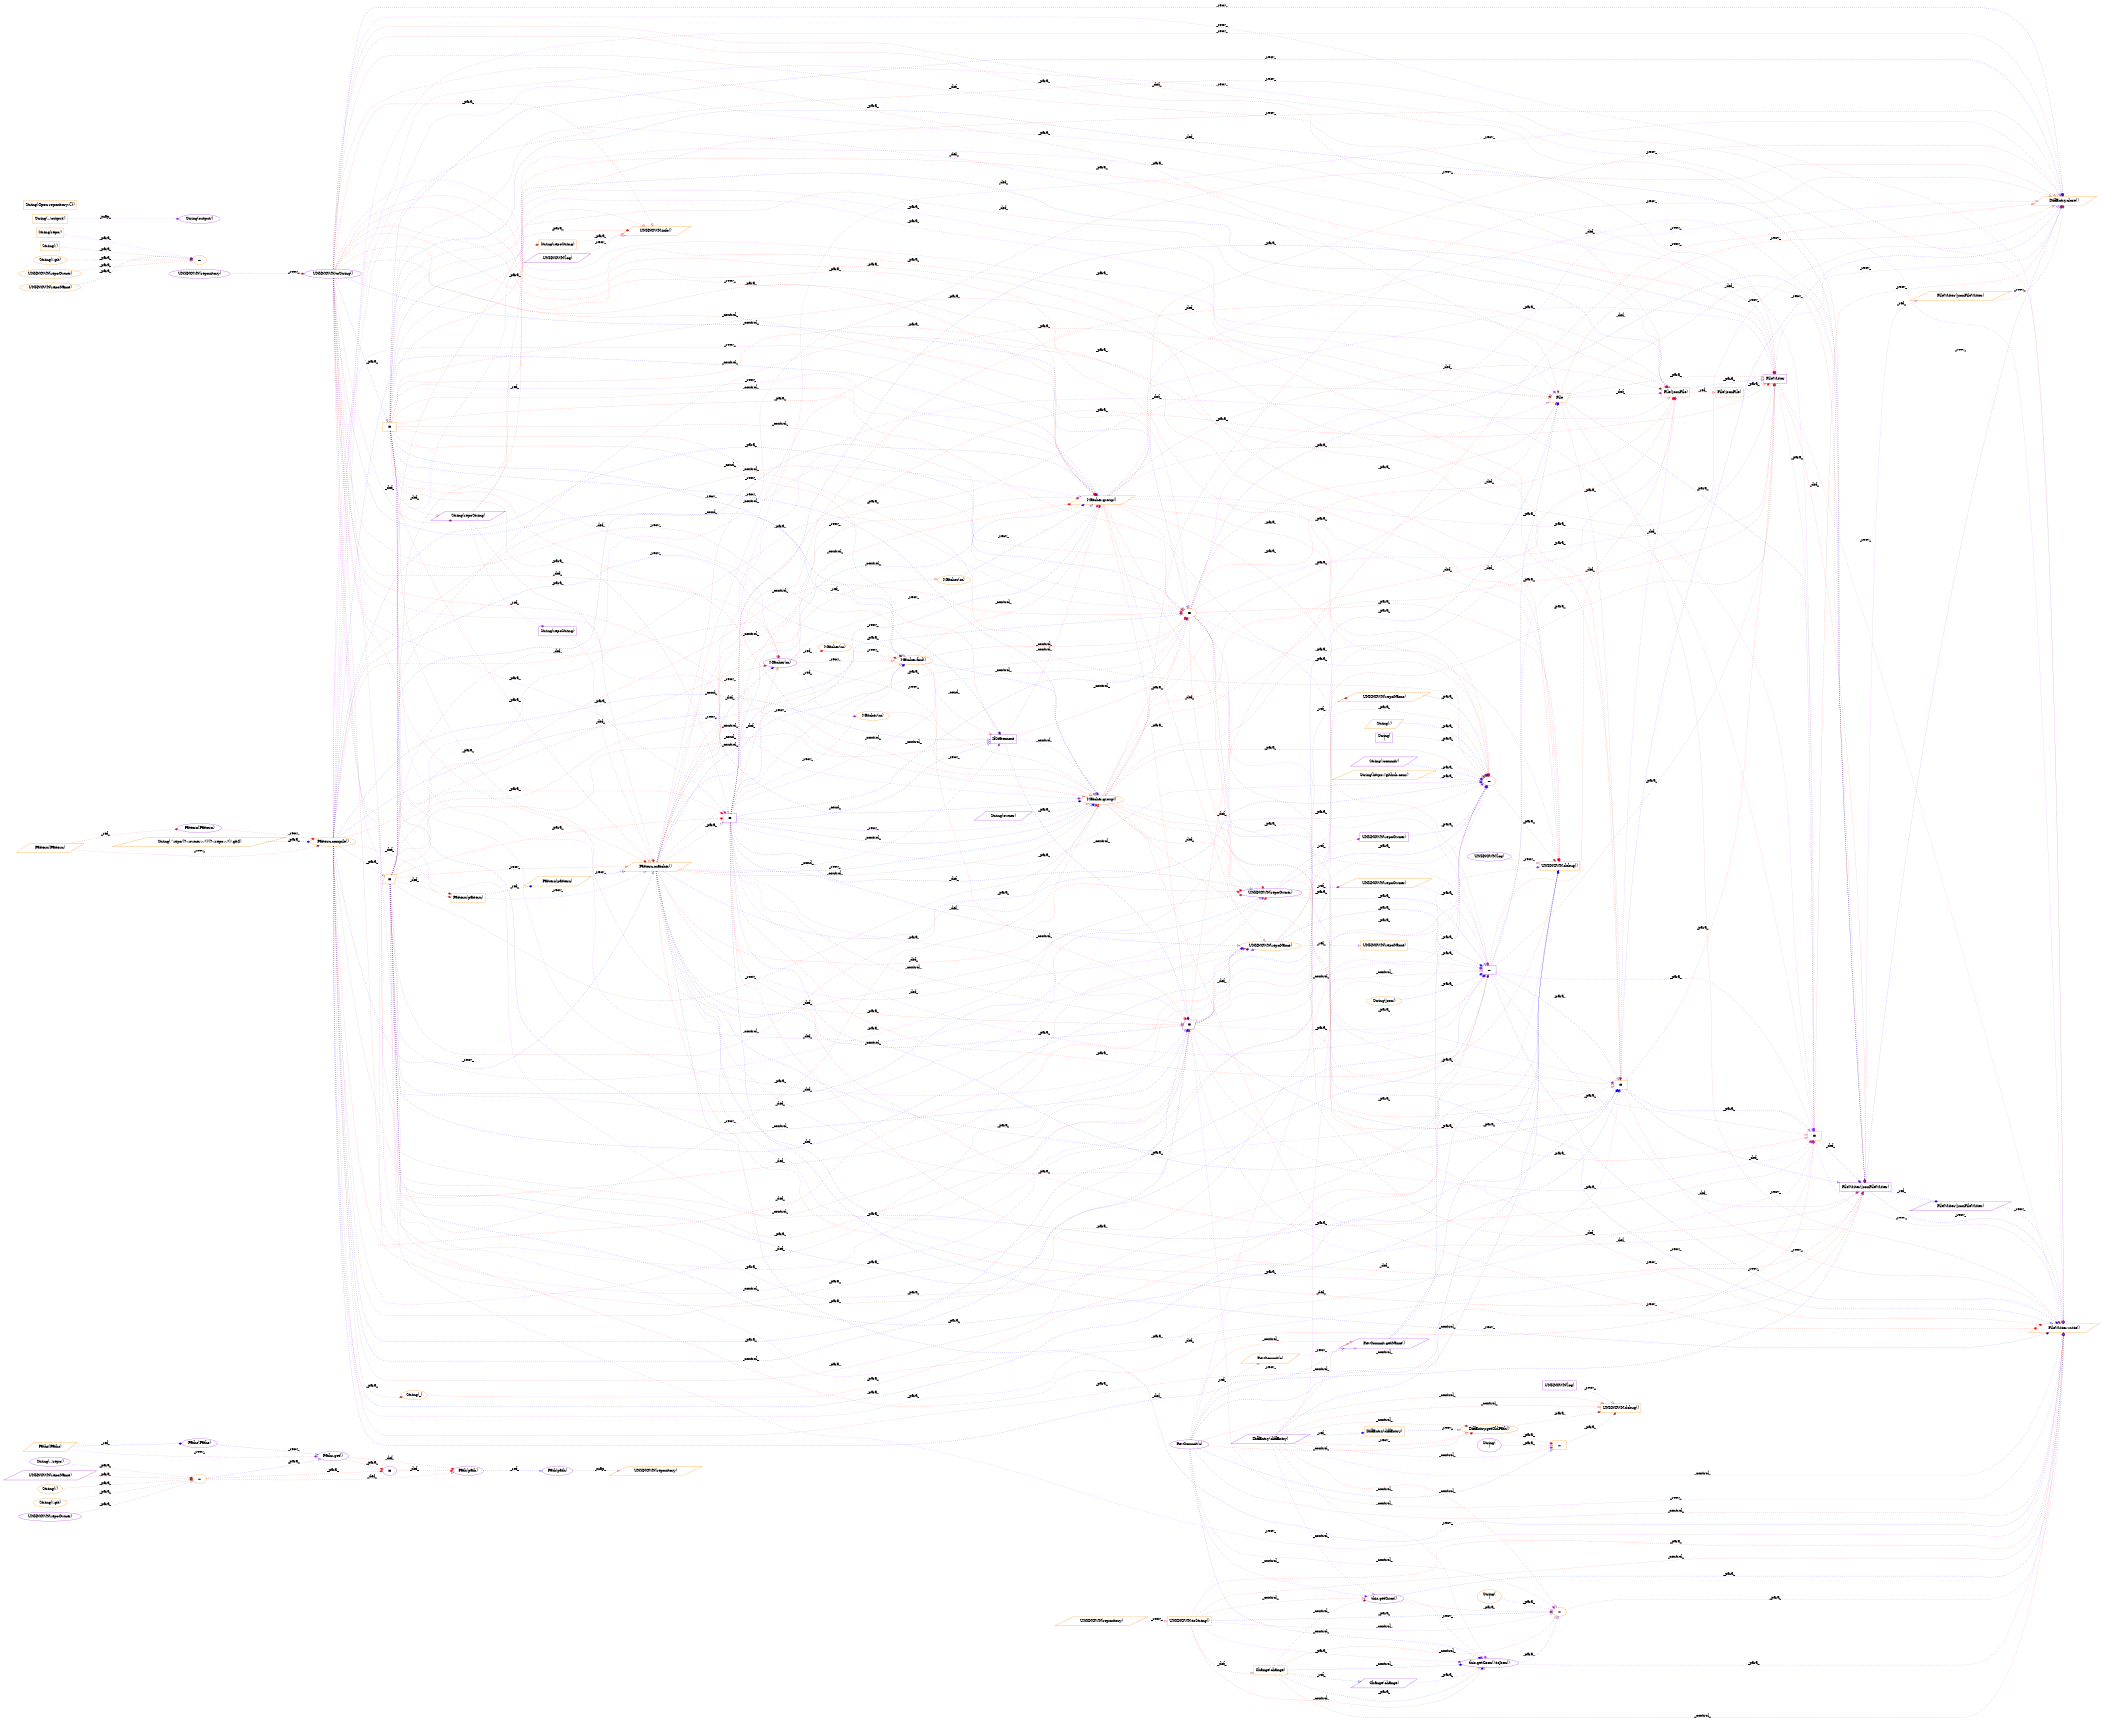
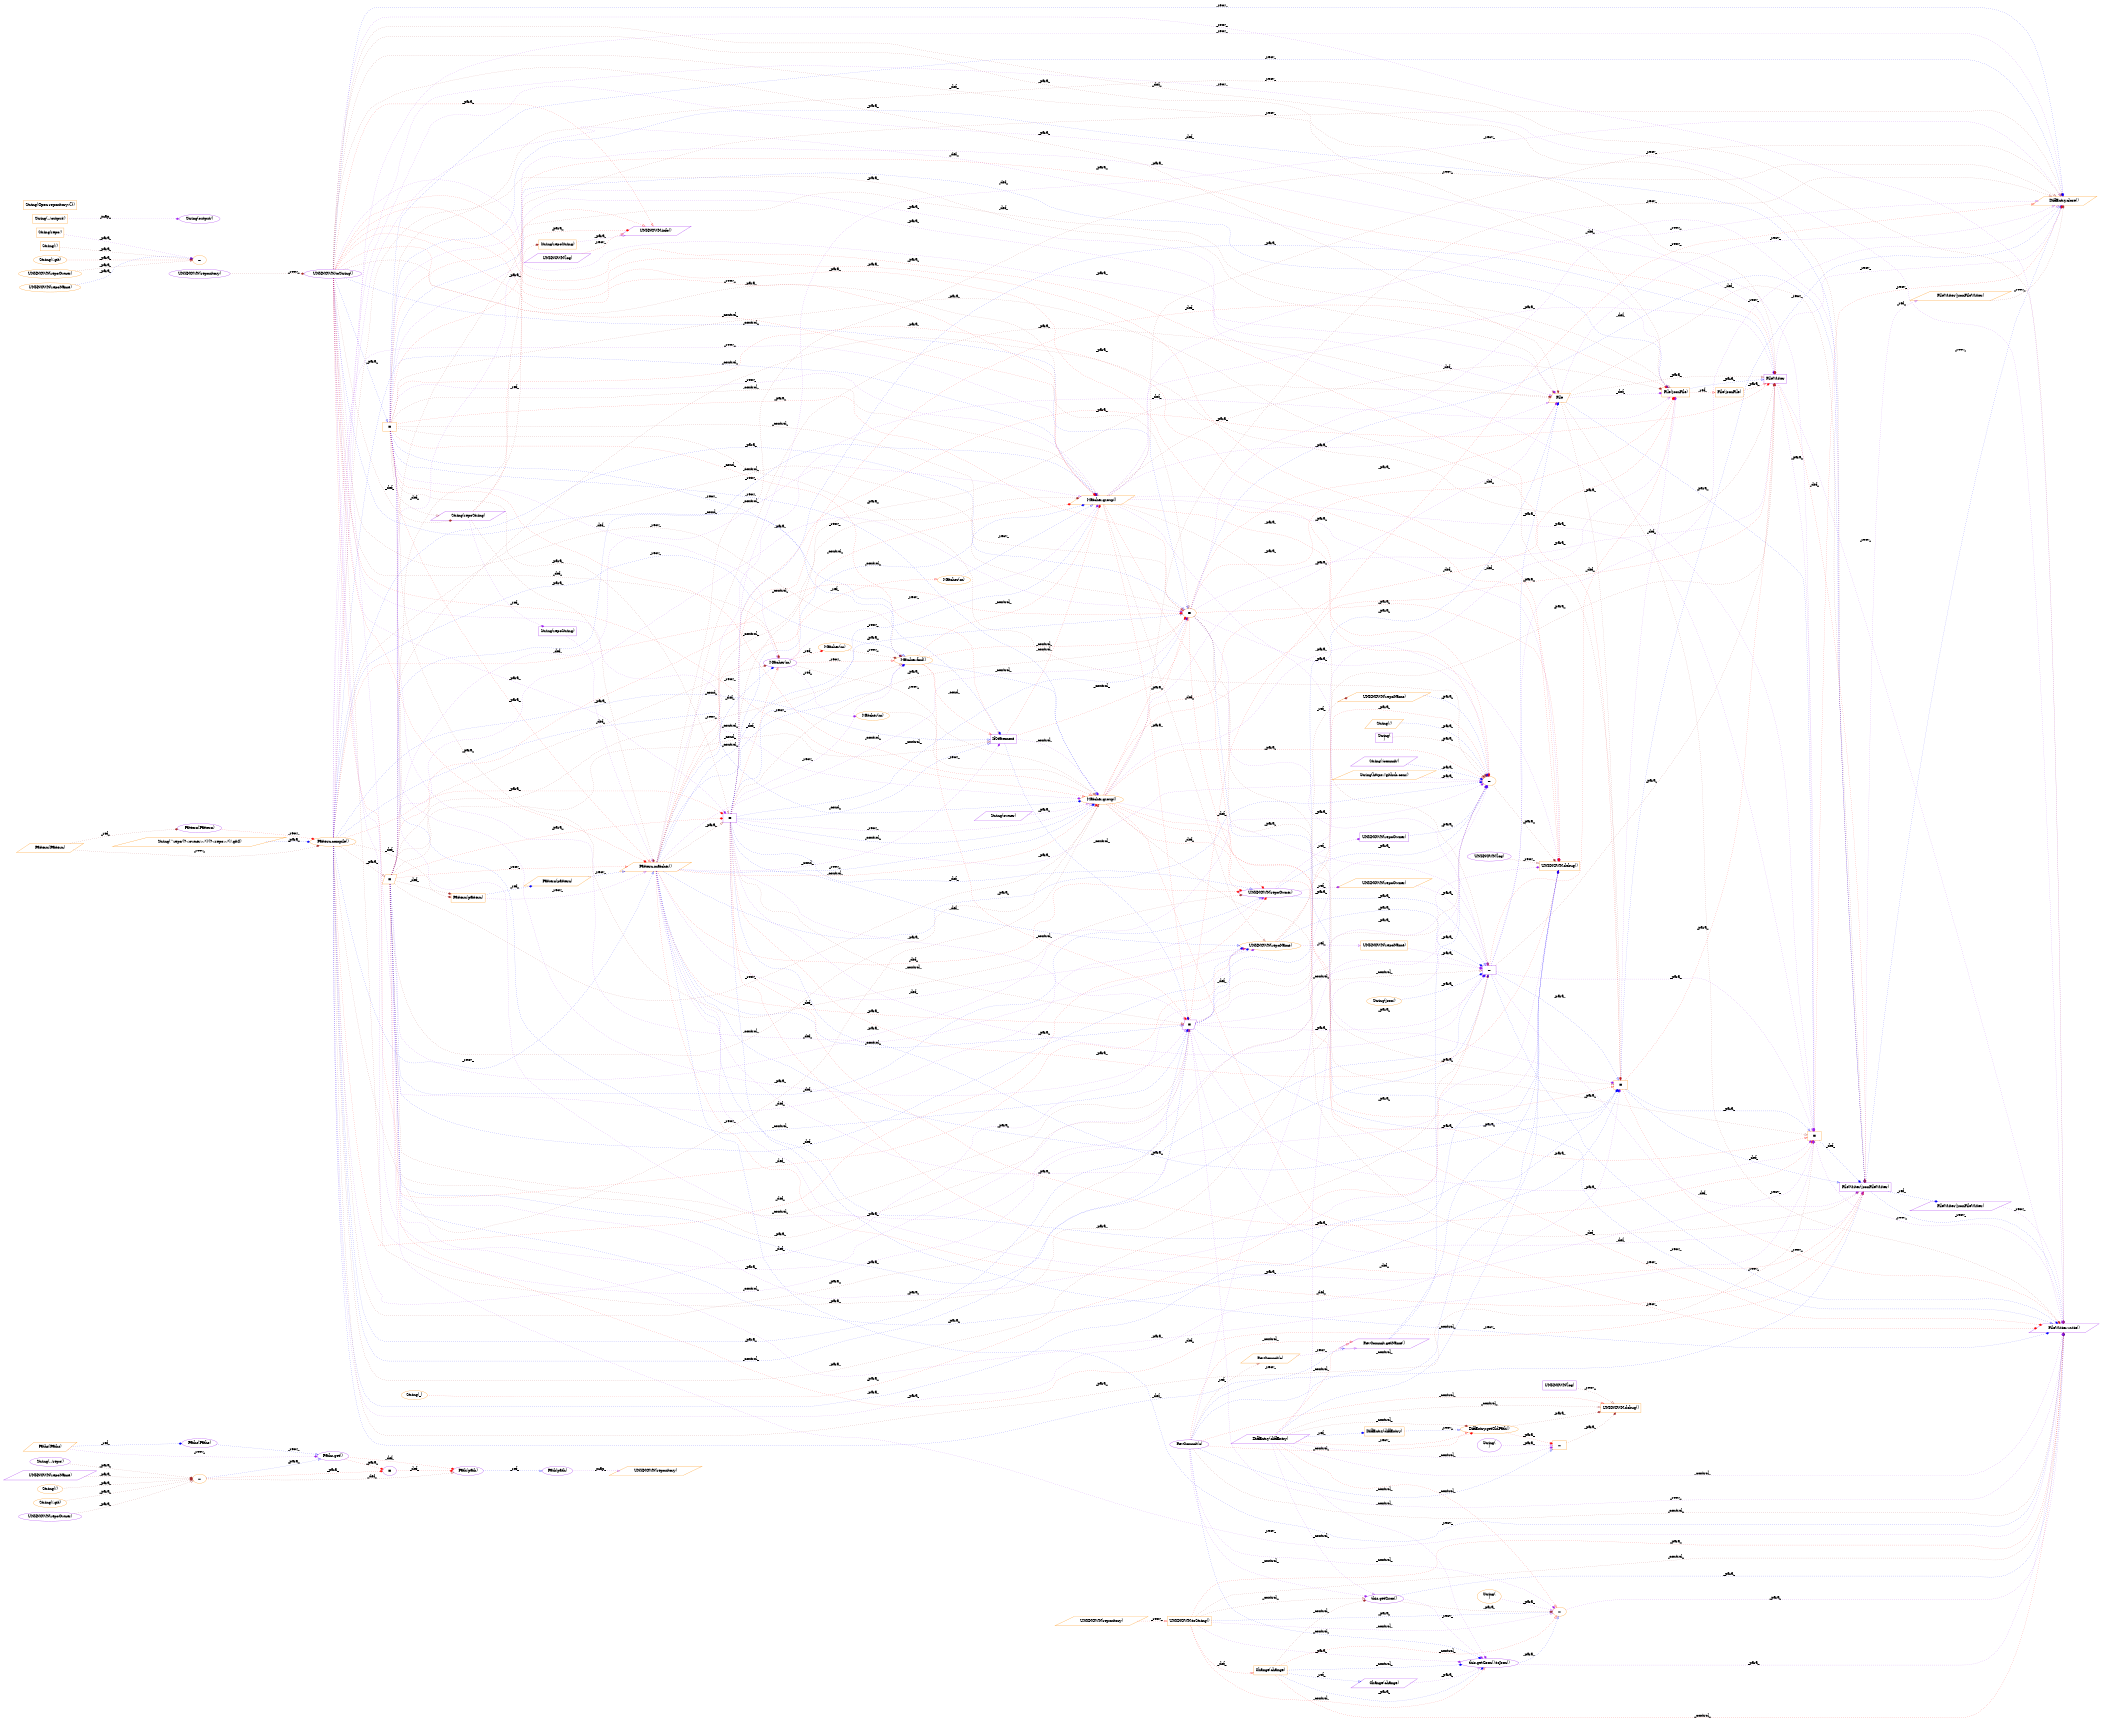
node "UNKNOWN.info()": color darkorange -> purple
edge "File" -> "DiffEntry.close()": color red -> purple
edge "Pattern.compile()" -> "String(_)": now "Pattern.compile()" -> "File"
node "FileWriter.write()": color darkorange -> purple
